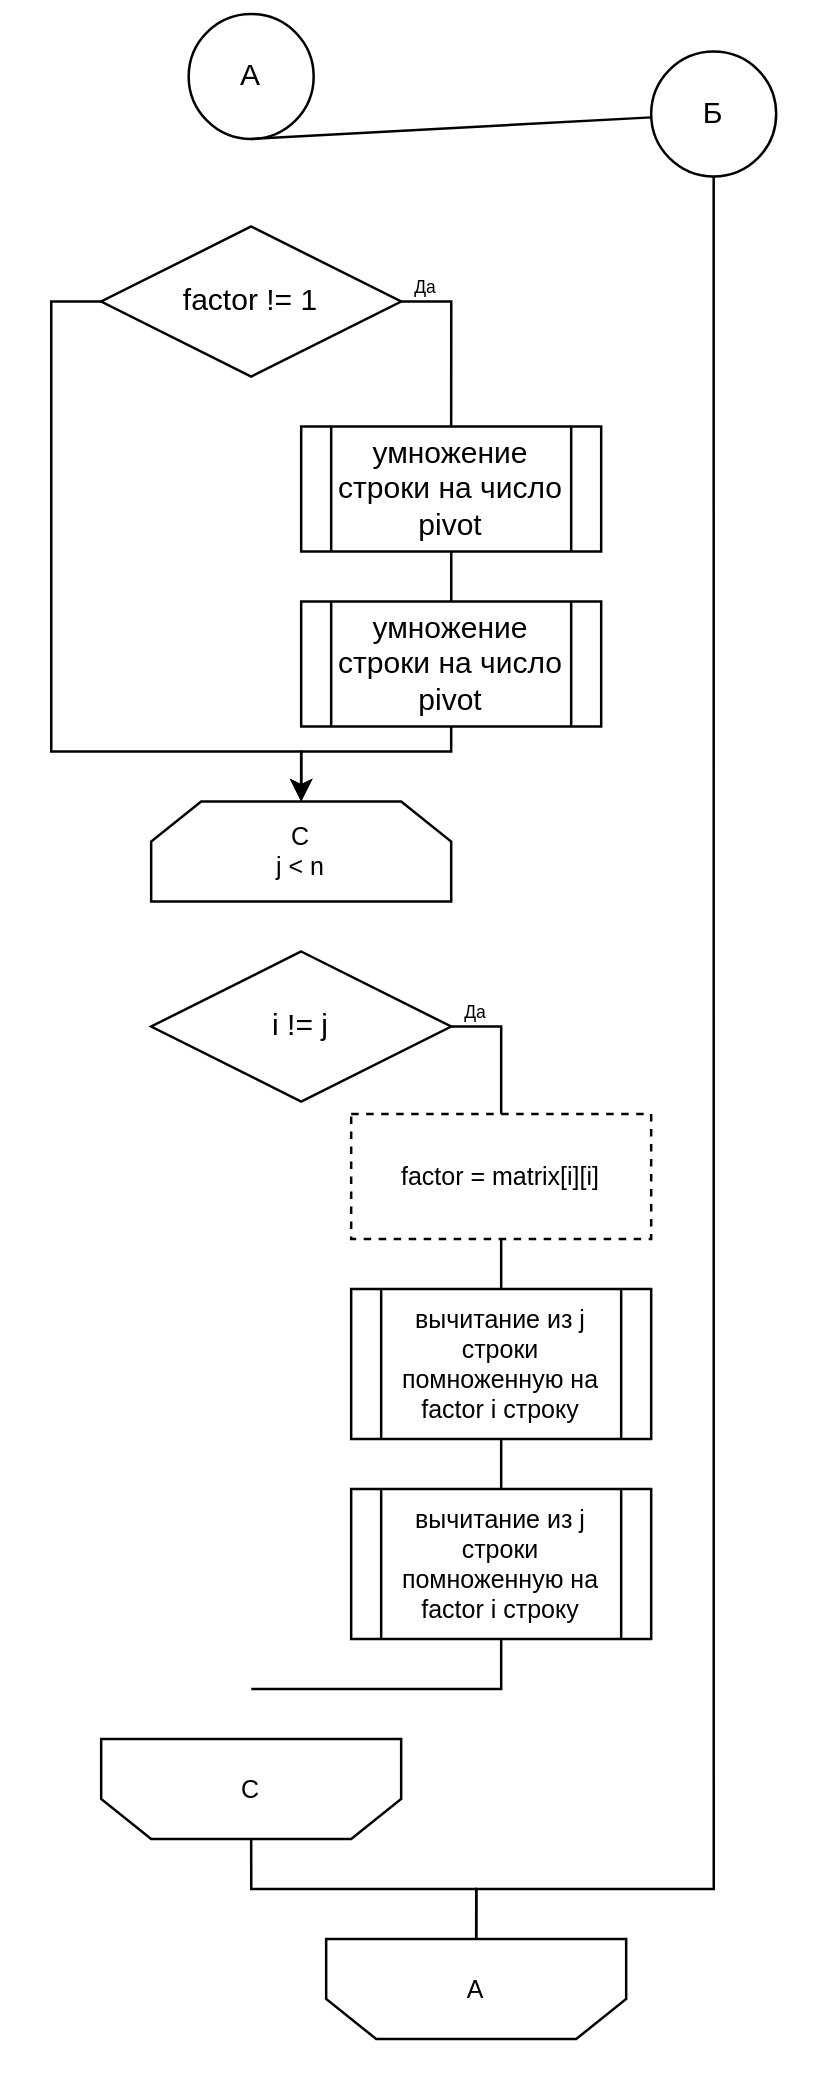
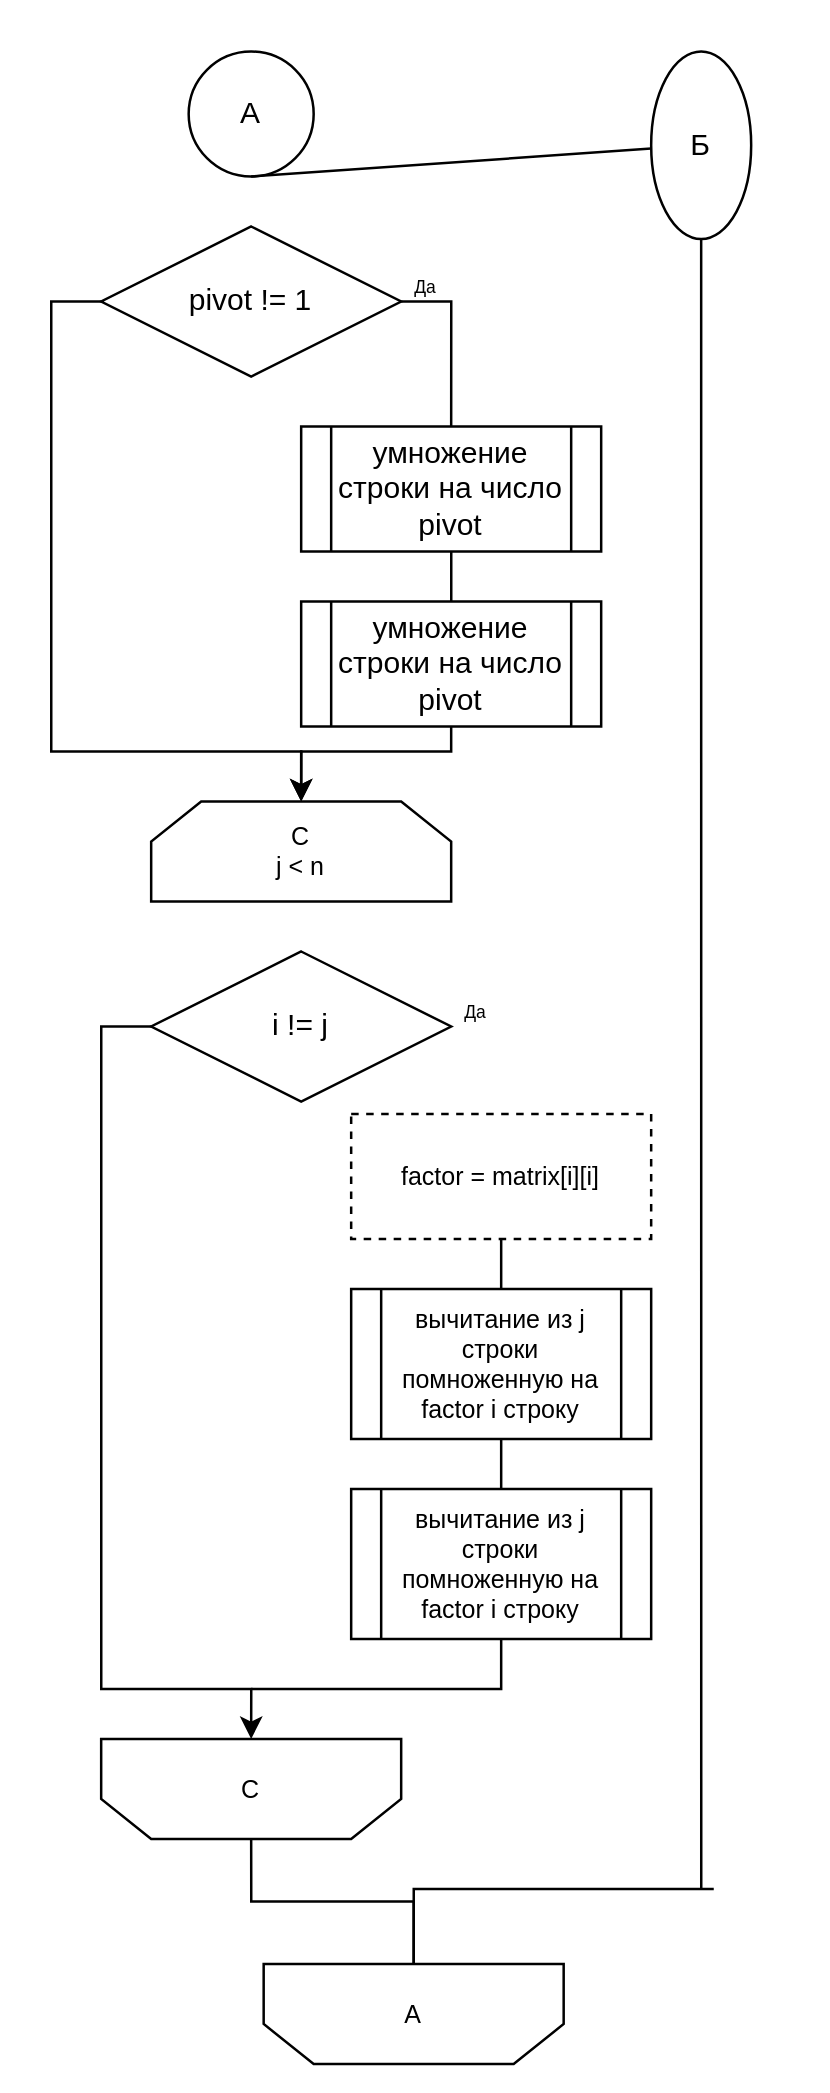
node "A": moved (251, 76) -> (251, 114)
node "Б": size 125x125 -> 100x188
node "factor != 1": label "factor != 1" -> "pivot != 1"
edge "i != j" -- "factor = matrix[i][i]": removed
edge "i != j" -> "С": added
node "А": moved (476, 1989) -> (414, 2014)
